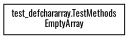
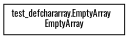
node "test_defchararray.TestMethods EmptyArray": label "test_defchararray.TestMethods EmptyArray" -> "test_defchararray.EmptyArray EmptyArray"
